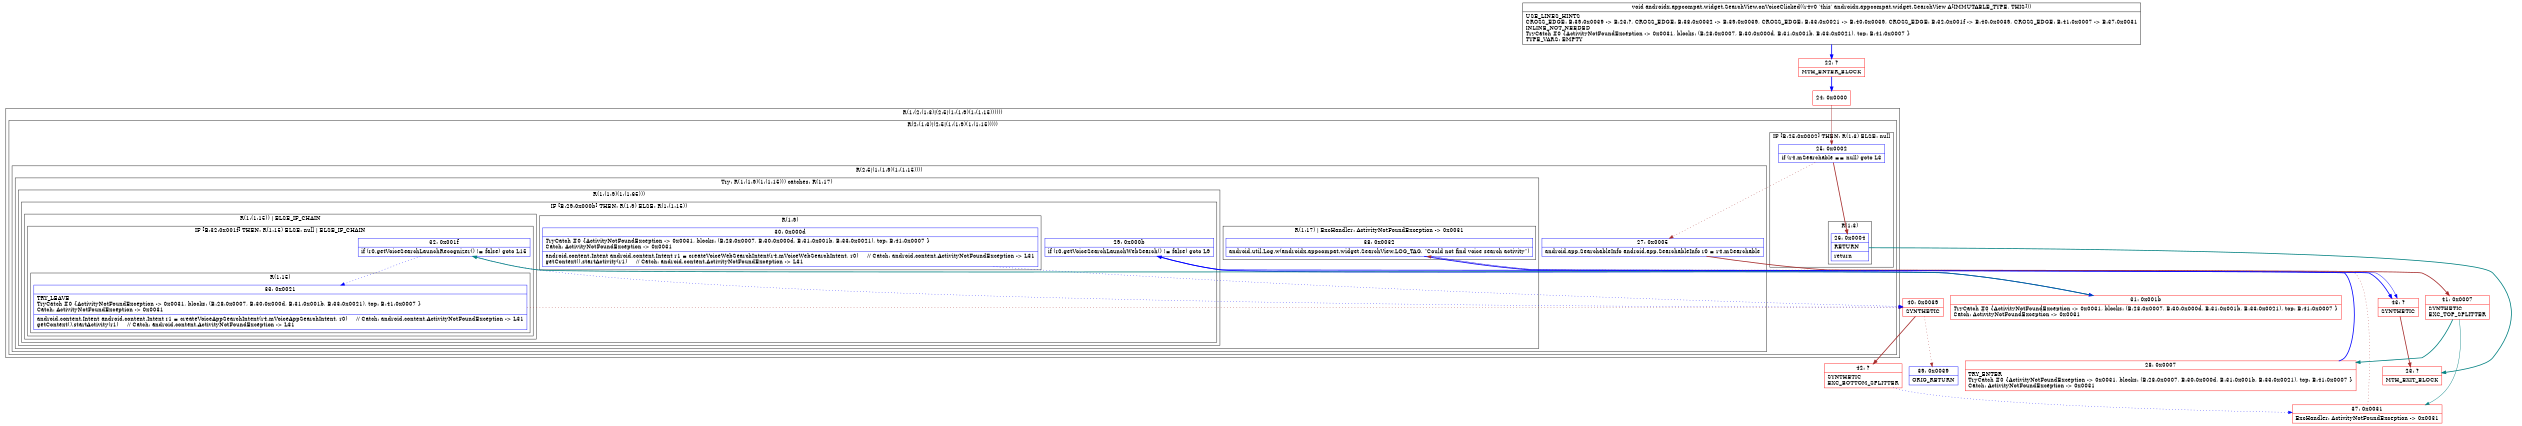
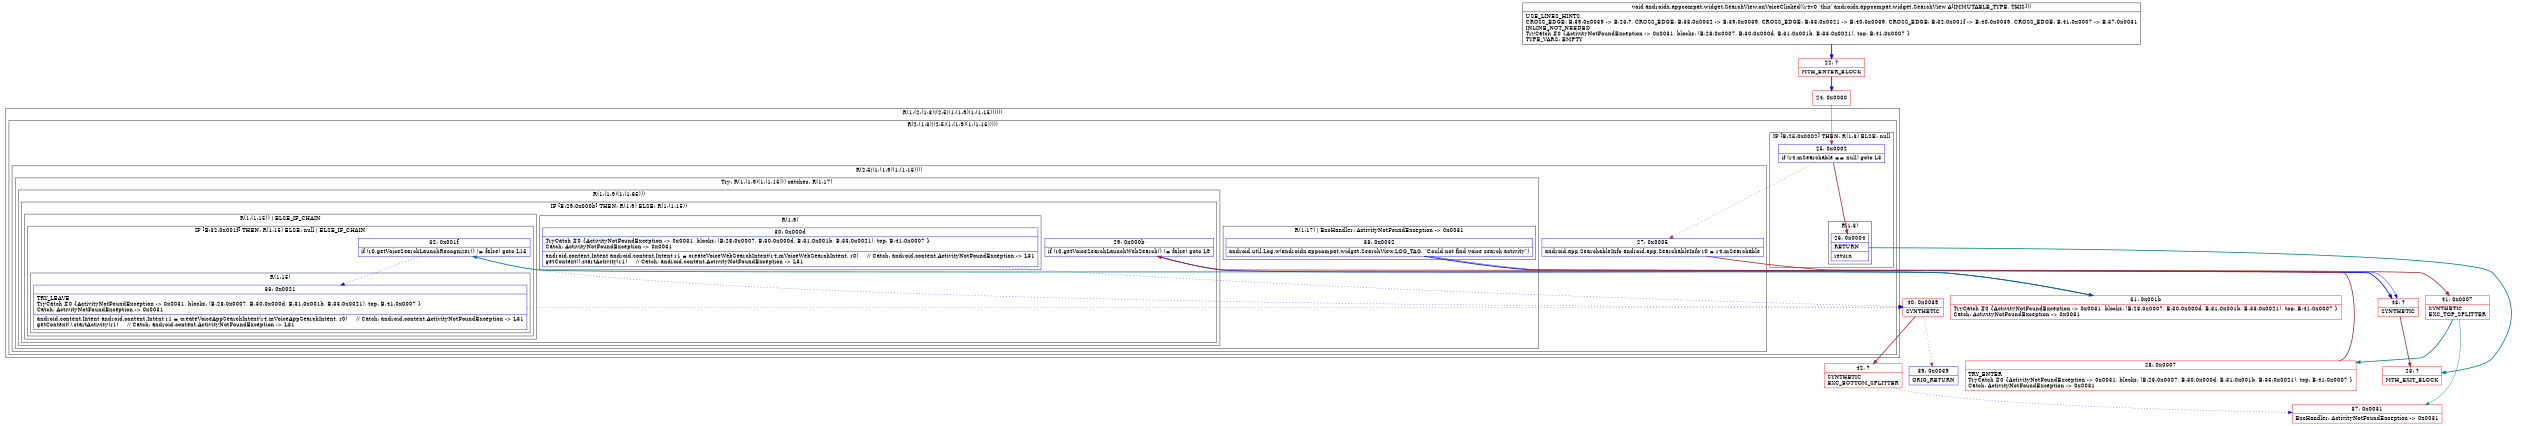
edge "37: 0x0031" -> "38: 0x0032": removed
edge "28: 0x0007" -> "29: 0x000b": color blue -> brown
